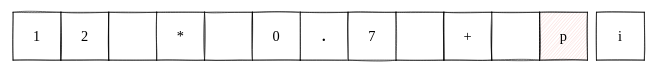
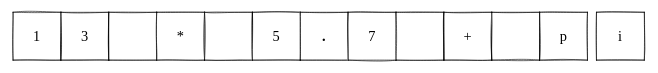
node "2": label "2" -> "3"
node "0": label "0" -> "5"
node "p": fillcolor #f8cecc -> #ffffff
